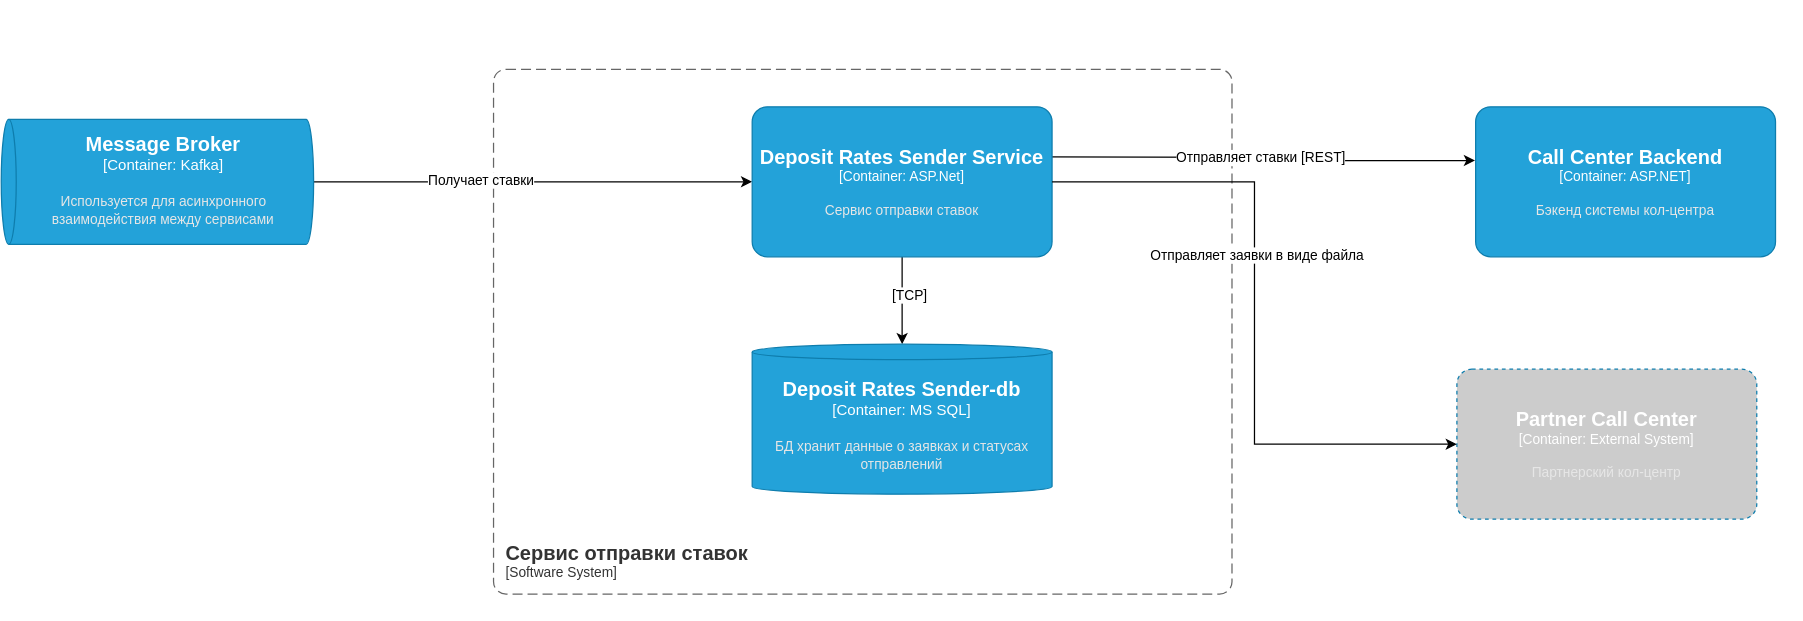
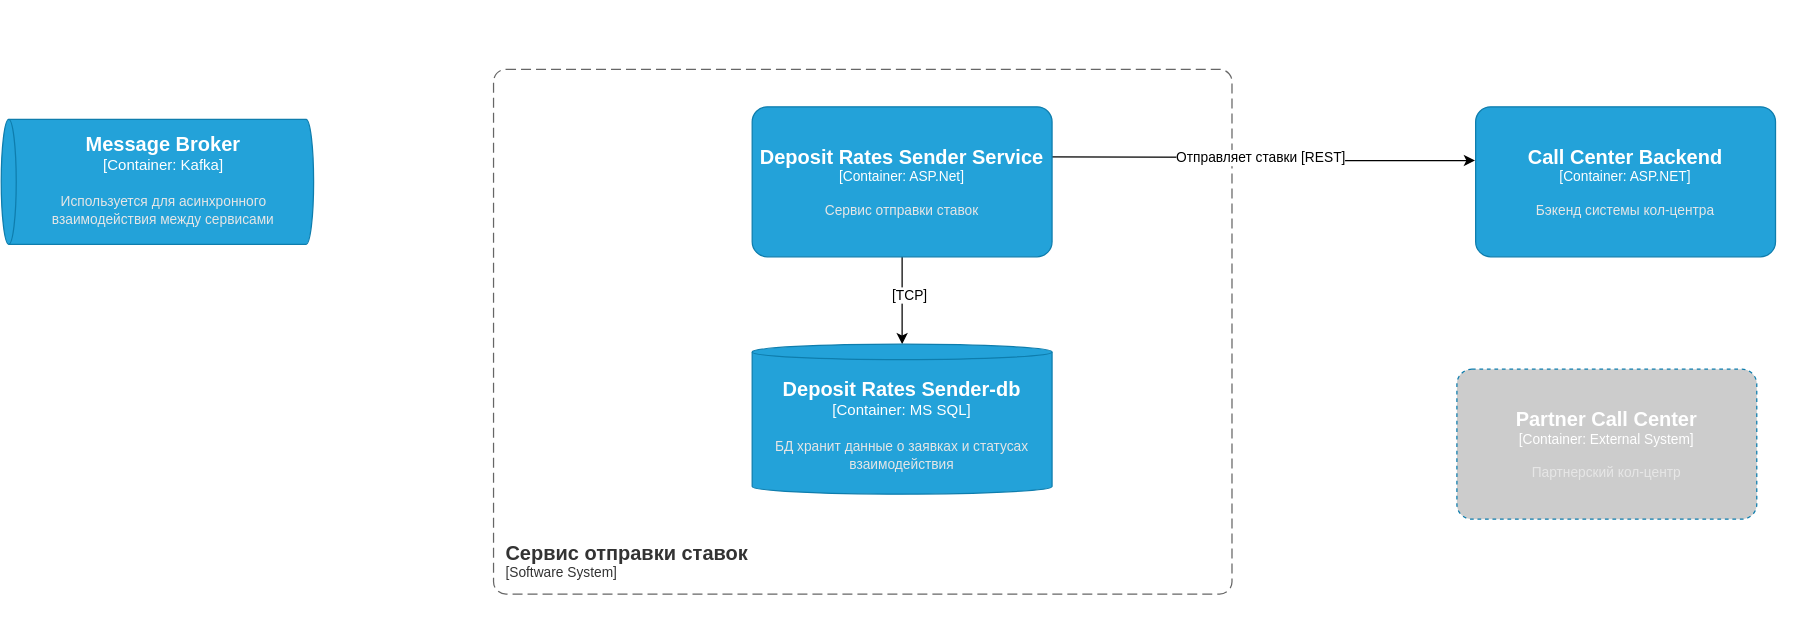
edge "Message Broker [Container: Kafka] Используется для асинхронного взаимодействия между сервисами" -> "Deposit Rates Sender Service [Container: ASP.Net] Сервис отправки ставок": removed, label "Получает ставки"
edge "Deposit Rates Sender Service [Container: ASP.Net] Сервис отправки ставок" -> "Partner Call Center [Container: External System] Партнерский кол-центр": removed, label "Отправляет заявки в виде файла"
node "Deposit Rates Sender-db [Container: MS SQL] БД хранит данные о заявках и статусах отправлений": label "Deposit Rates Sender-db [Container: MS SQL] БД хранит данные о заявках и статусах отправлений" -> "Deposit Rates Sender-db [Container: MS SQL] БД хранит данные о заявках и статусах взаимодействия"
